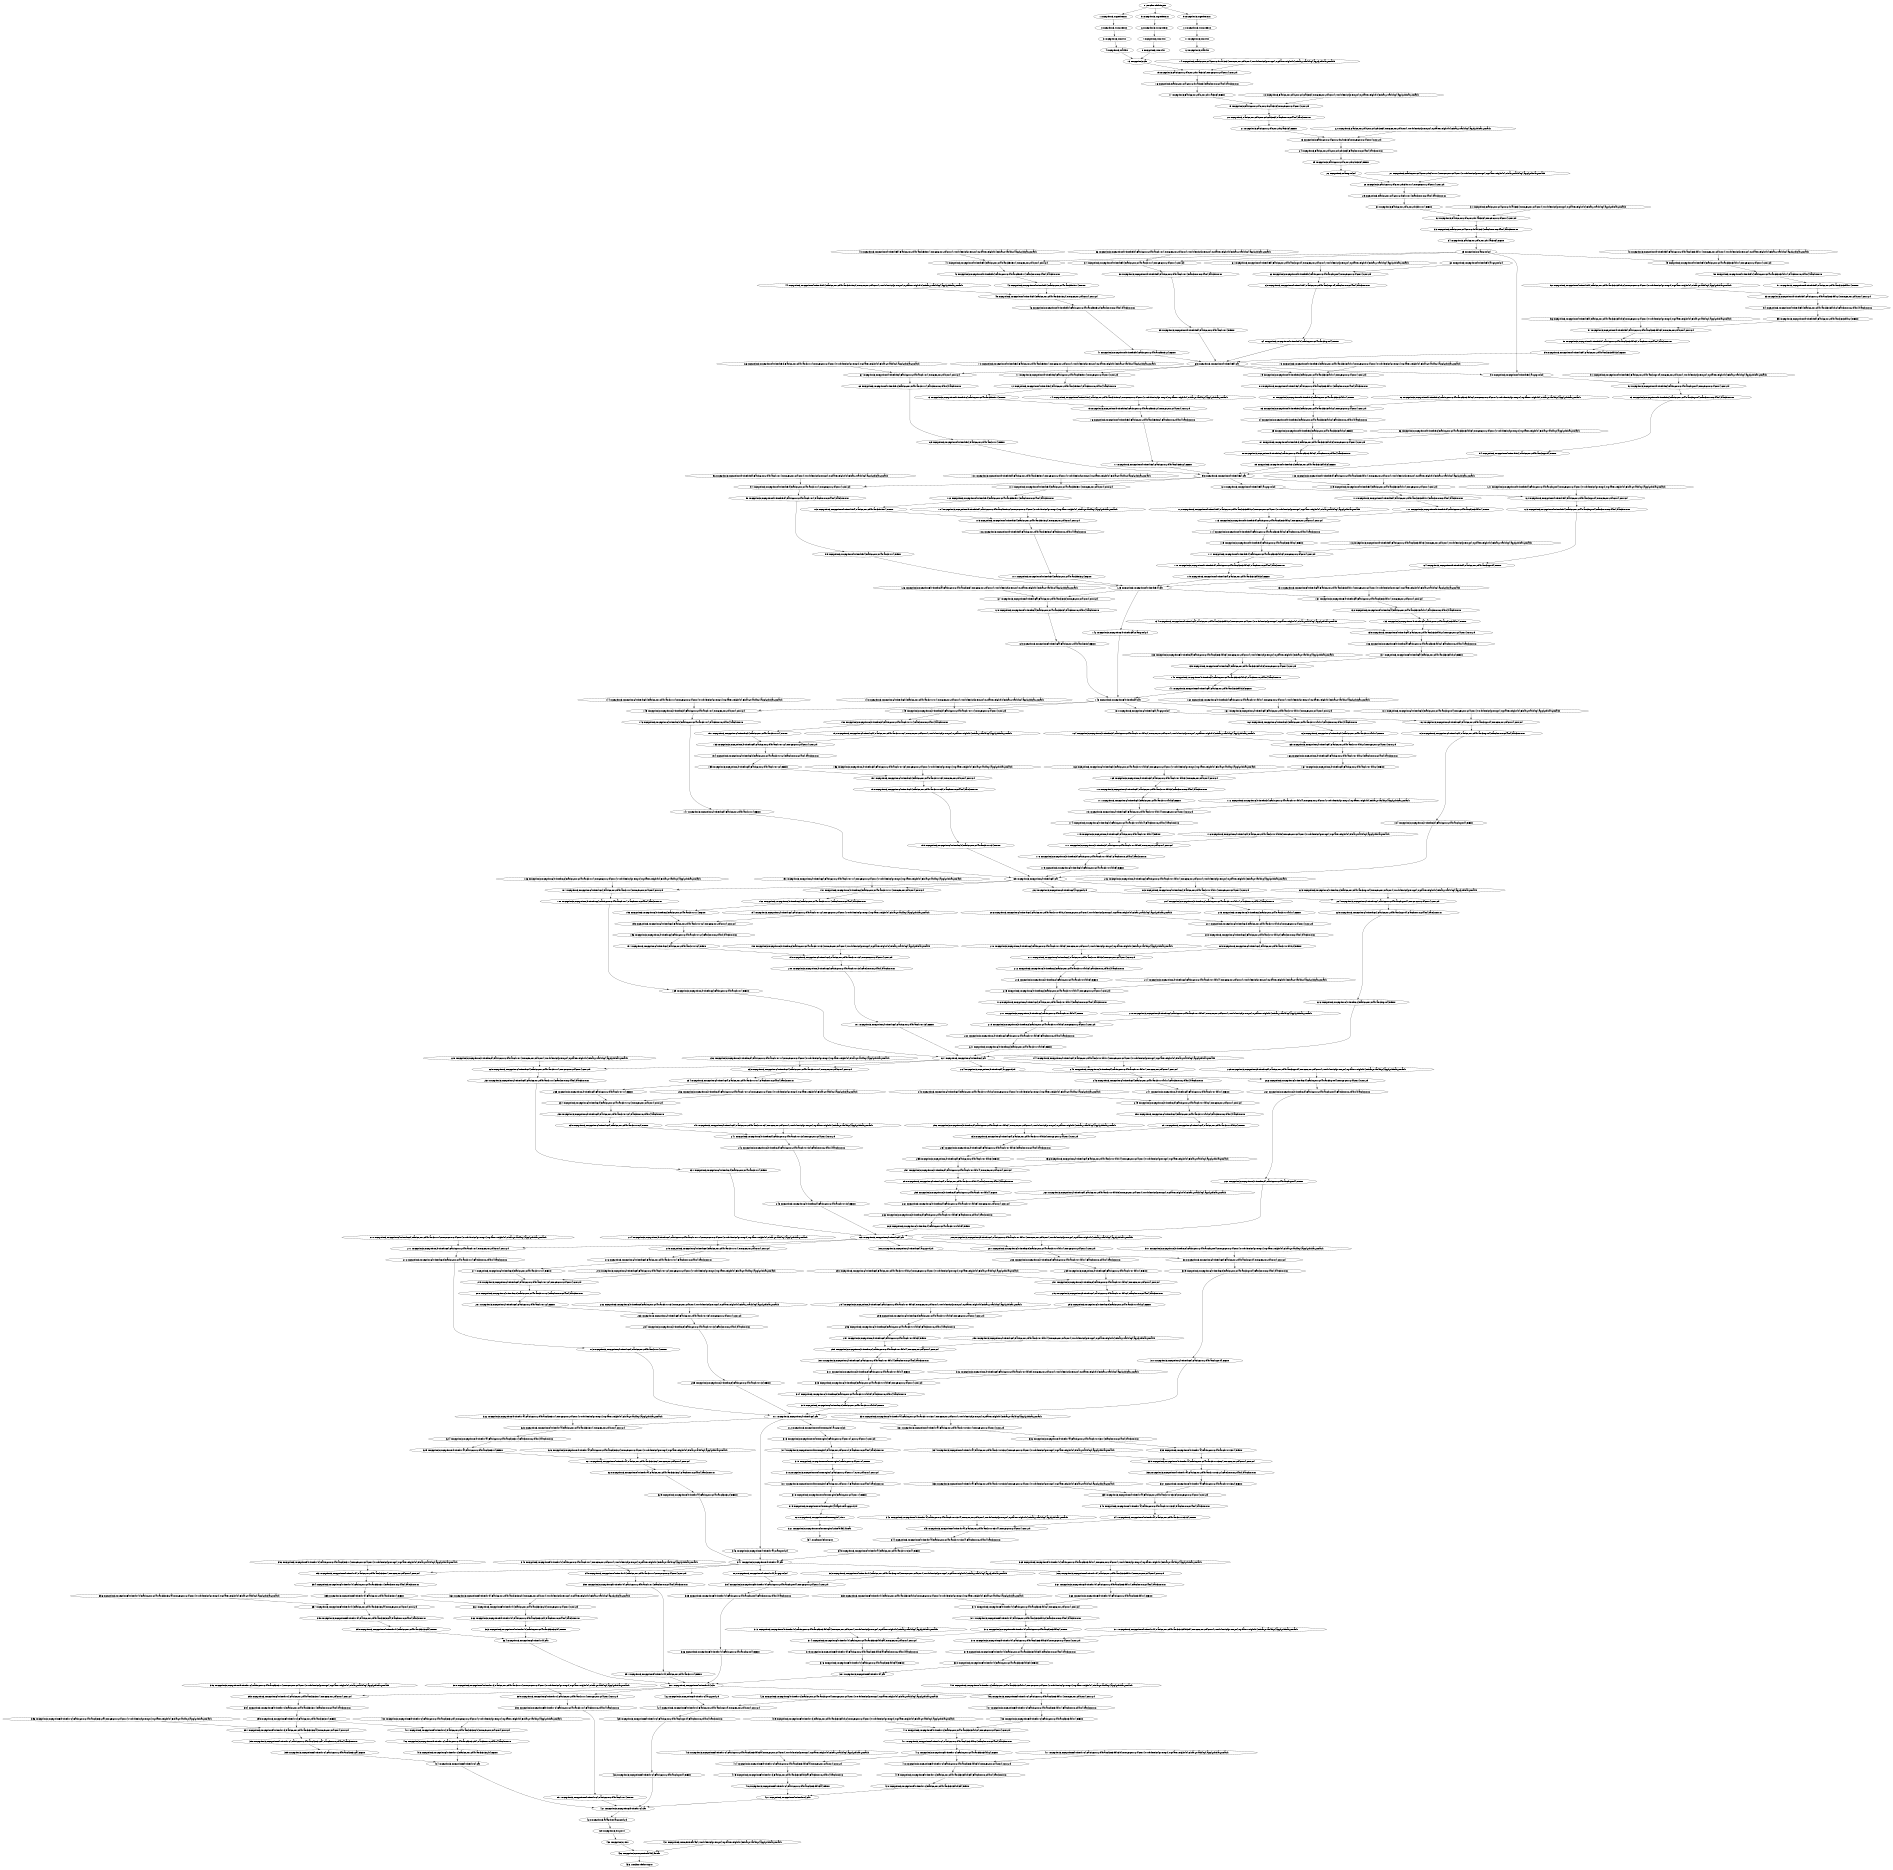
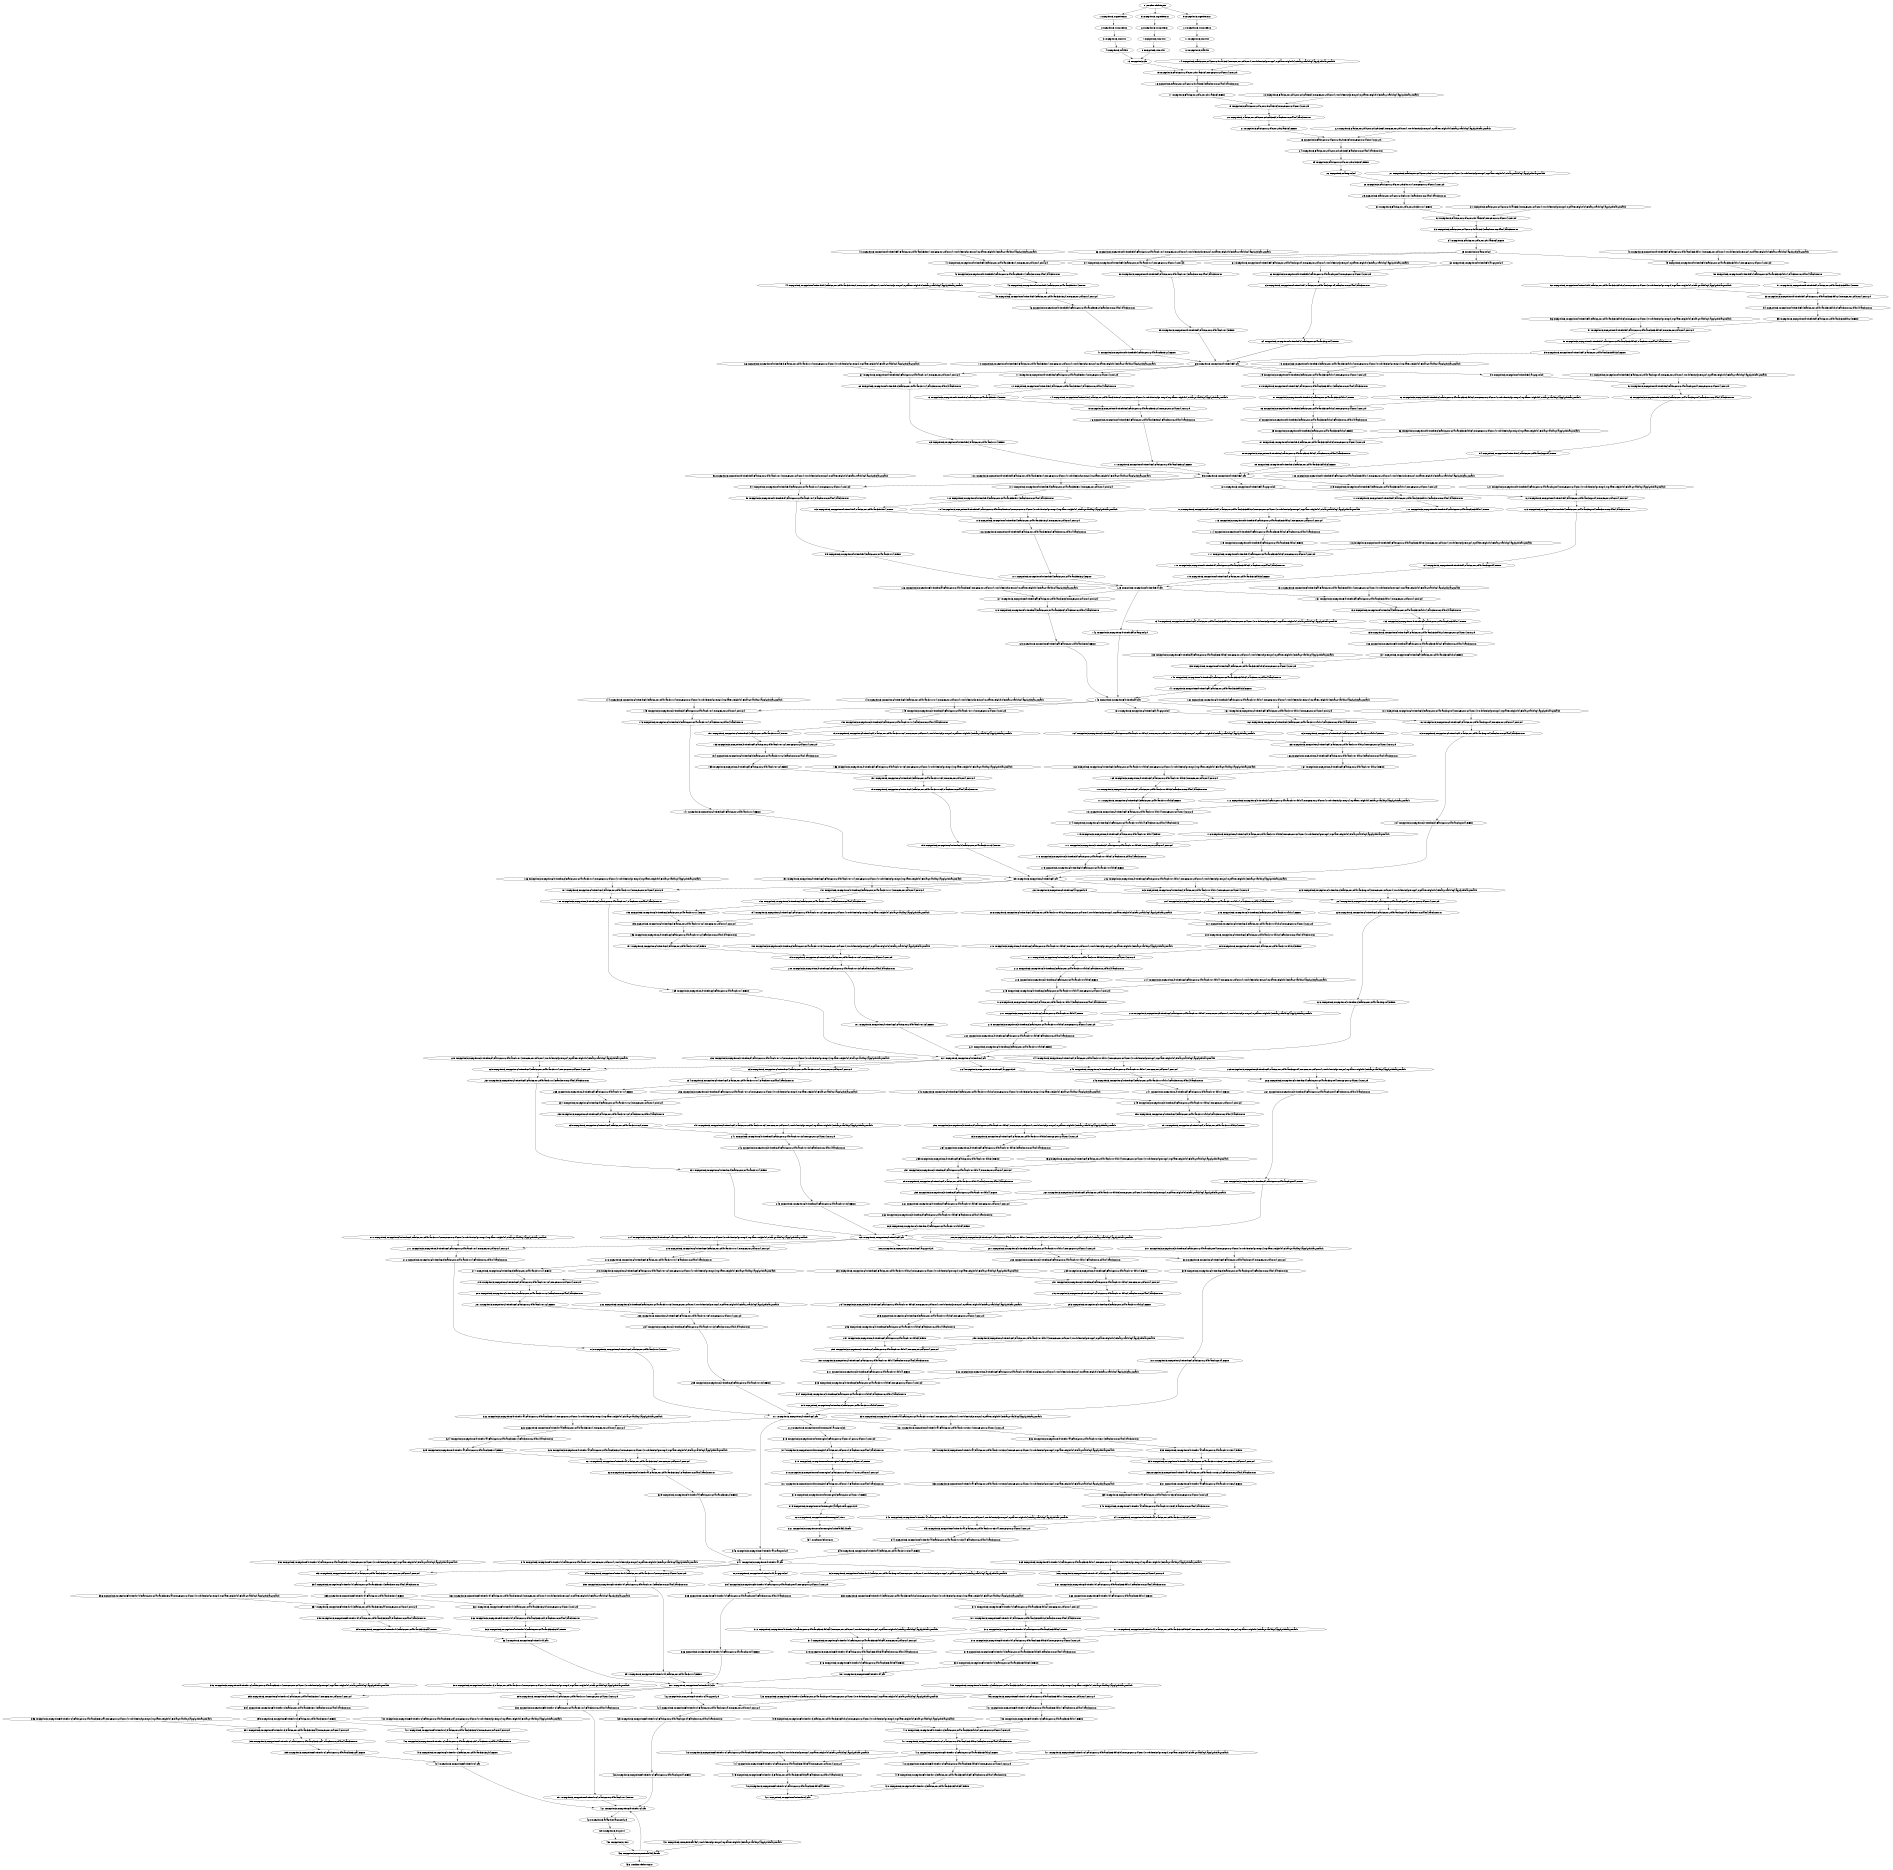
edge "35 Inception3/max_pool2d" -> "90 Inception3/InceptionA[Mixed_5c]/avg_pool2d": now "35 Inception3/max_pool2d" -> "60 Inception3/InceptionA[Mixed_5b]/avg_pool2d"
edge "421 Inception3/InceptionE[Mixed_7c]/cat" -> "427 Inception3/InceptionE[Mixed_7c]/cat": now "432 Inception3/NNCFLinear[fc]/linear" -> "427 Inception3/InceptionE[Mixed_7c]/cat"
